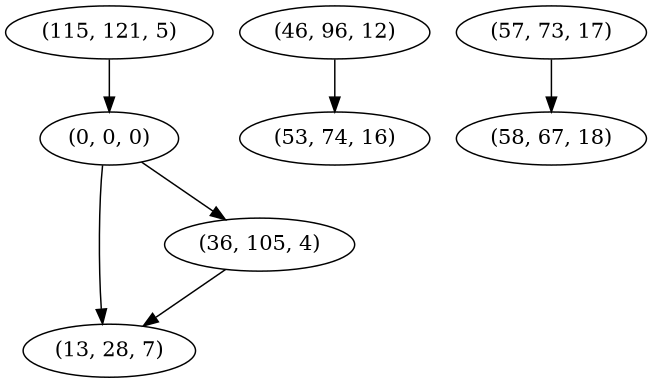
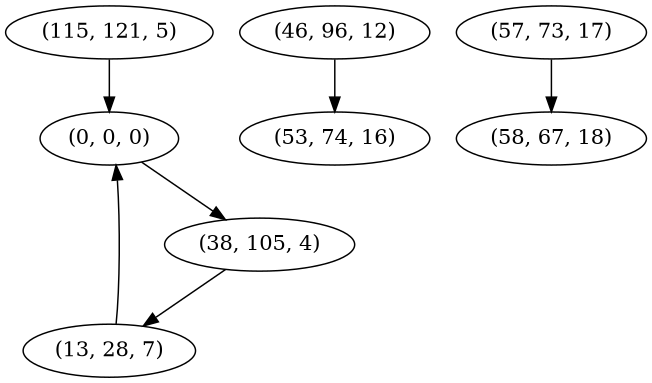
edge "(0, 0, 0)" -> "(13, 28, 7)": reversed
node "(36, 105, 4)": label "(36, 105, 4)" -> "(38, 105, 4)"
